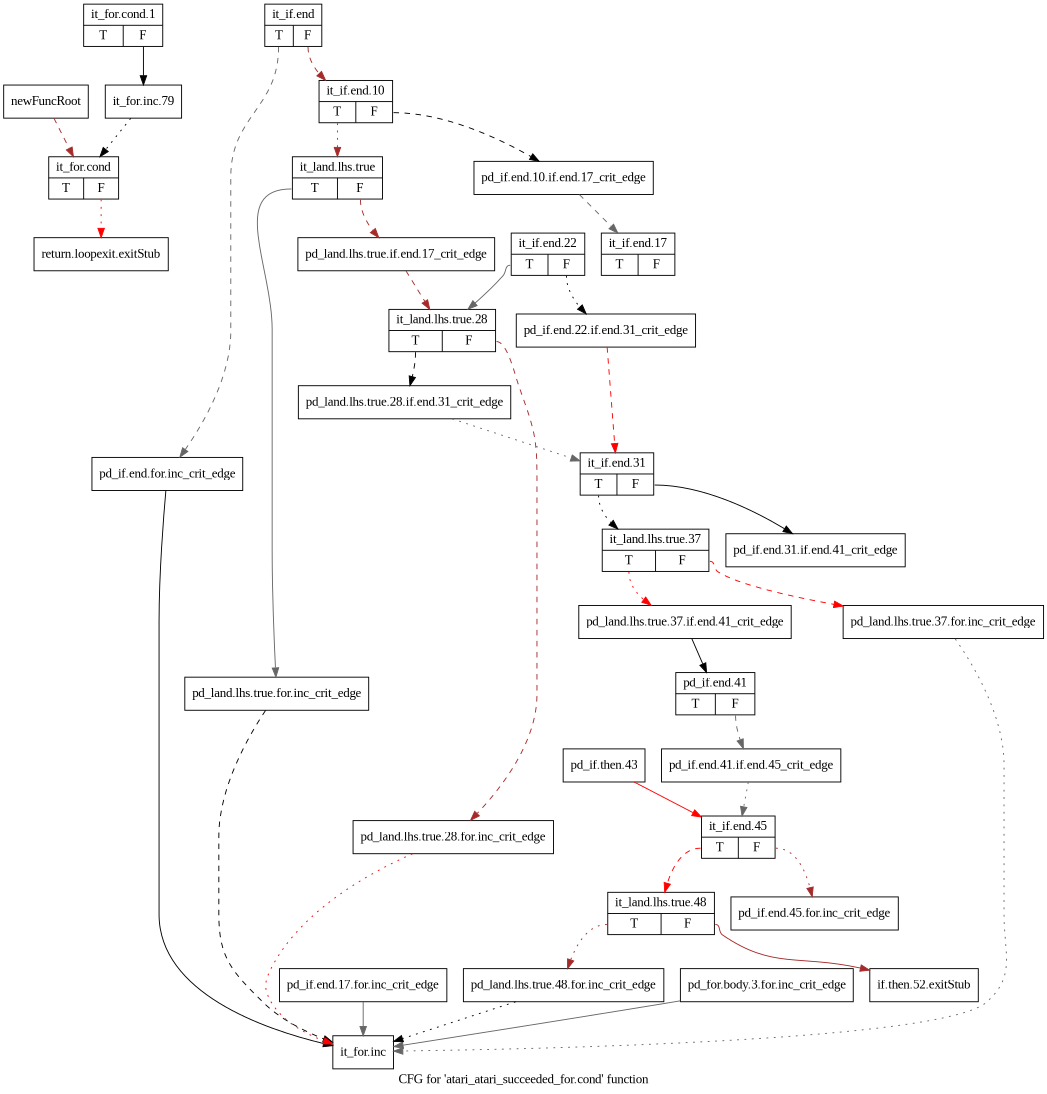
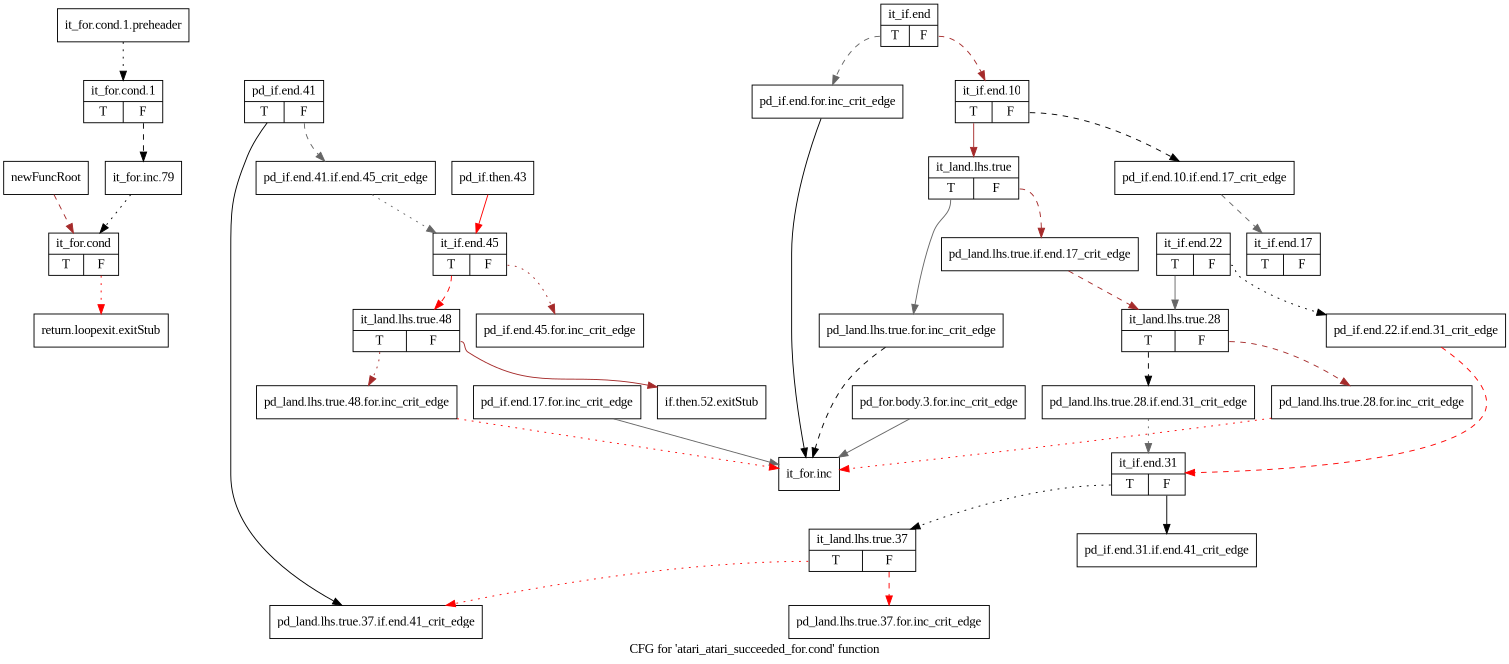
node "it_for.cond.1.preheader": added
edge "it_for.cond.1" -> "it_for.inc.79": style solid -> dashed
edge "it_if.end.10" -> "it_land.lhs.true": style dotted -> solid
edge "pd_land.lhs.true.37.if.end.41_crit_edge" -> "pd_if.end.41": reversed
edge "pd_land.lhs.true.48.for.inc_crit_edge" -> "it_for.inc": color black -> red
edge "pd_land.lhs.true.37.for.inc_crit_edge" -> "it_for.inc": removed
